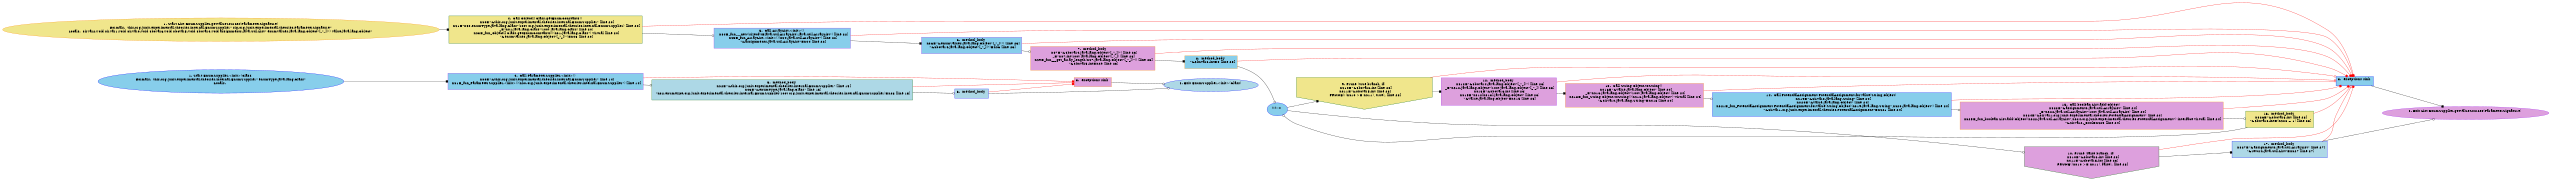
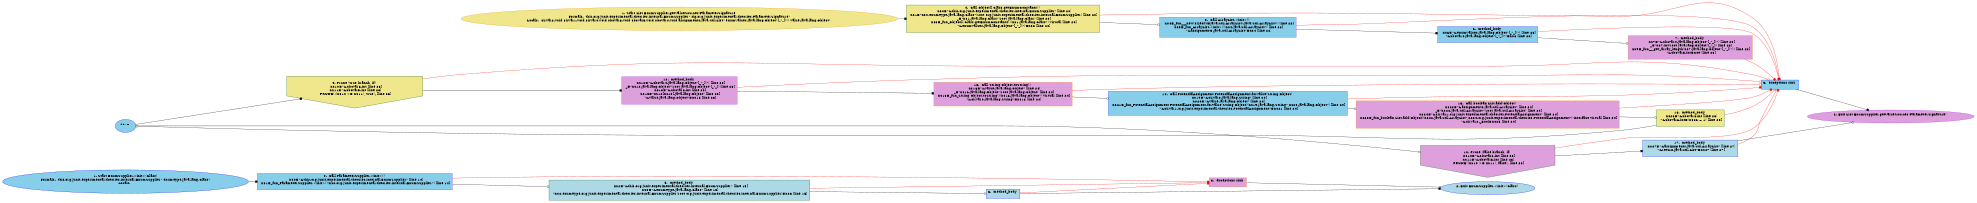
node "8:  method_body *&$bcvar6:int=0 [line 23]": removed
edge "6:  method_body" -> "2: Exit EnumSupplier.<init>(Class)": arrowhead odot -> box
